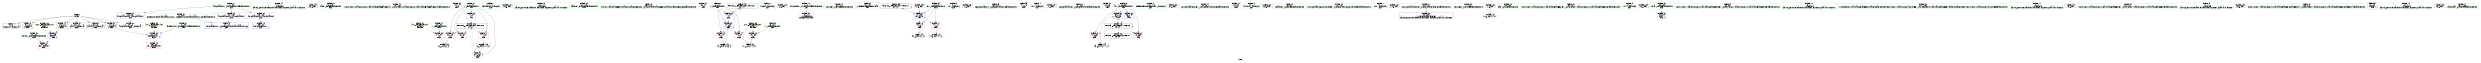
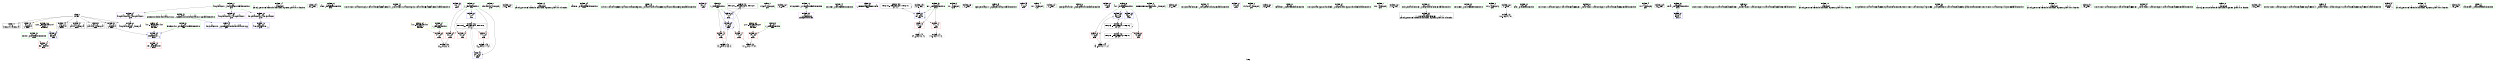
node "NodeID: 8": added
